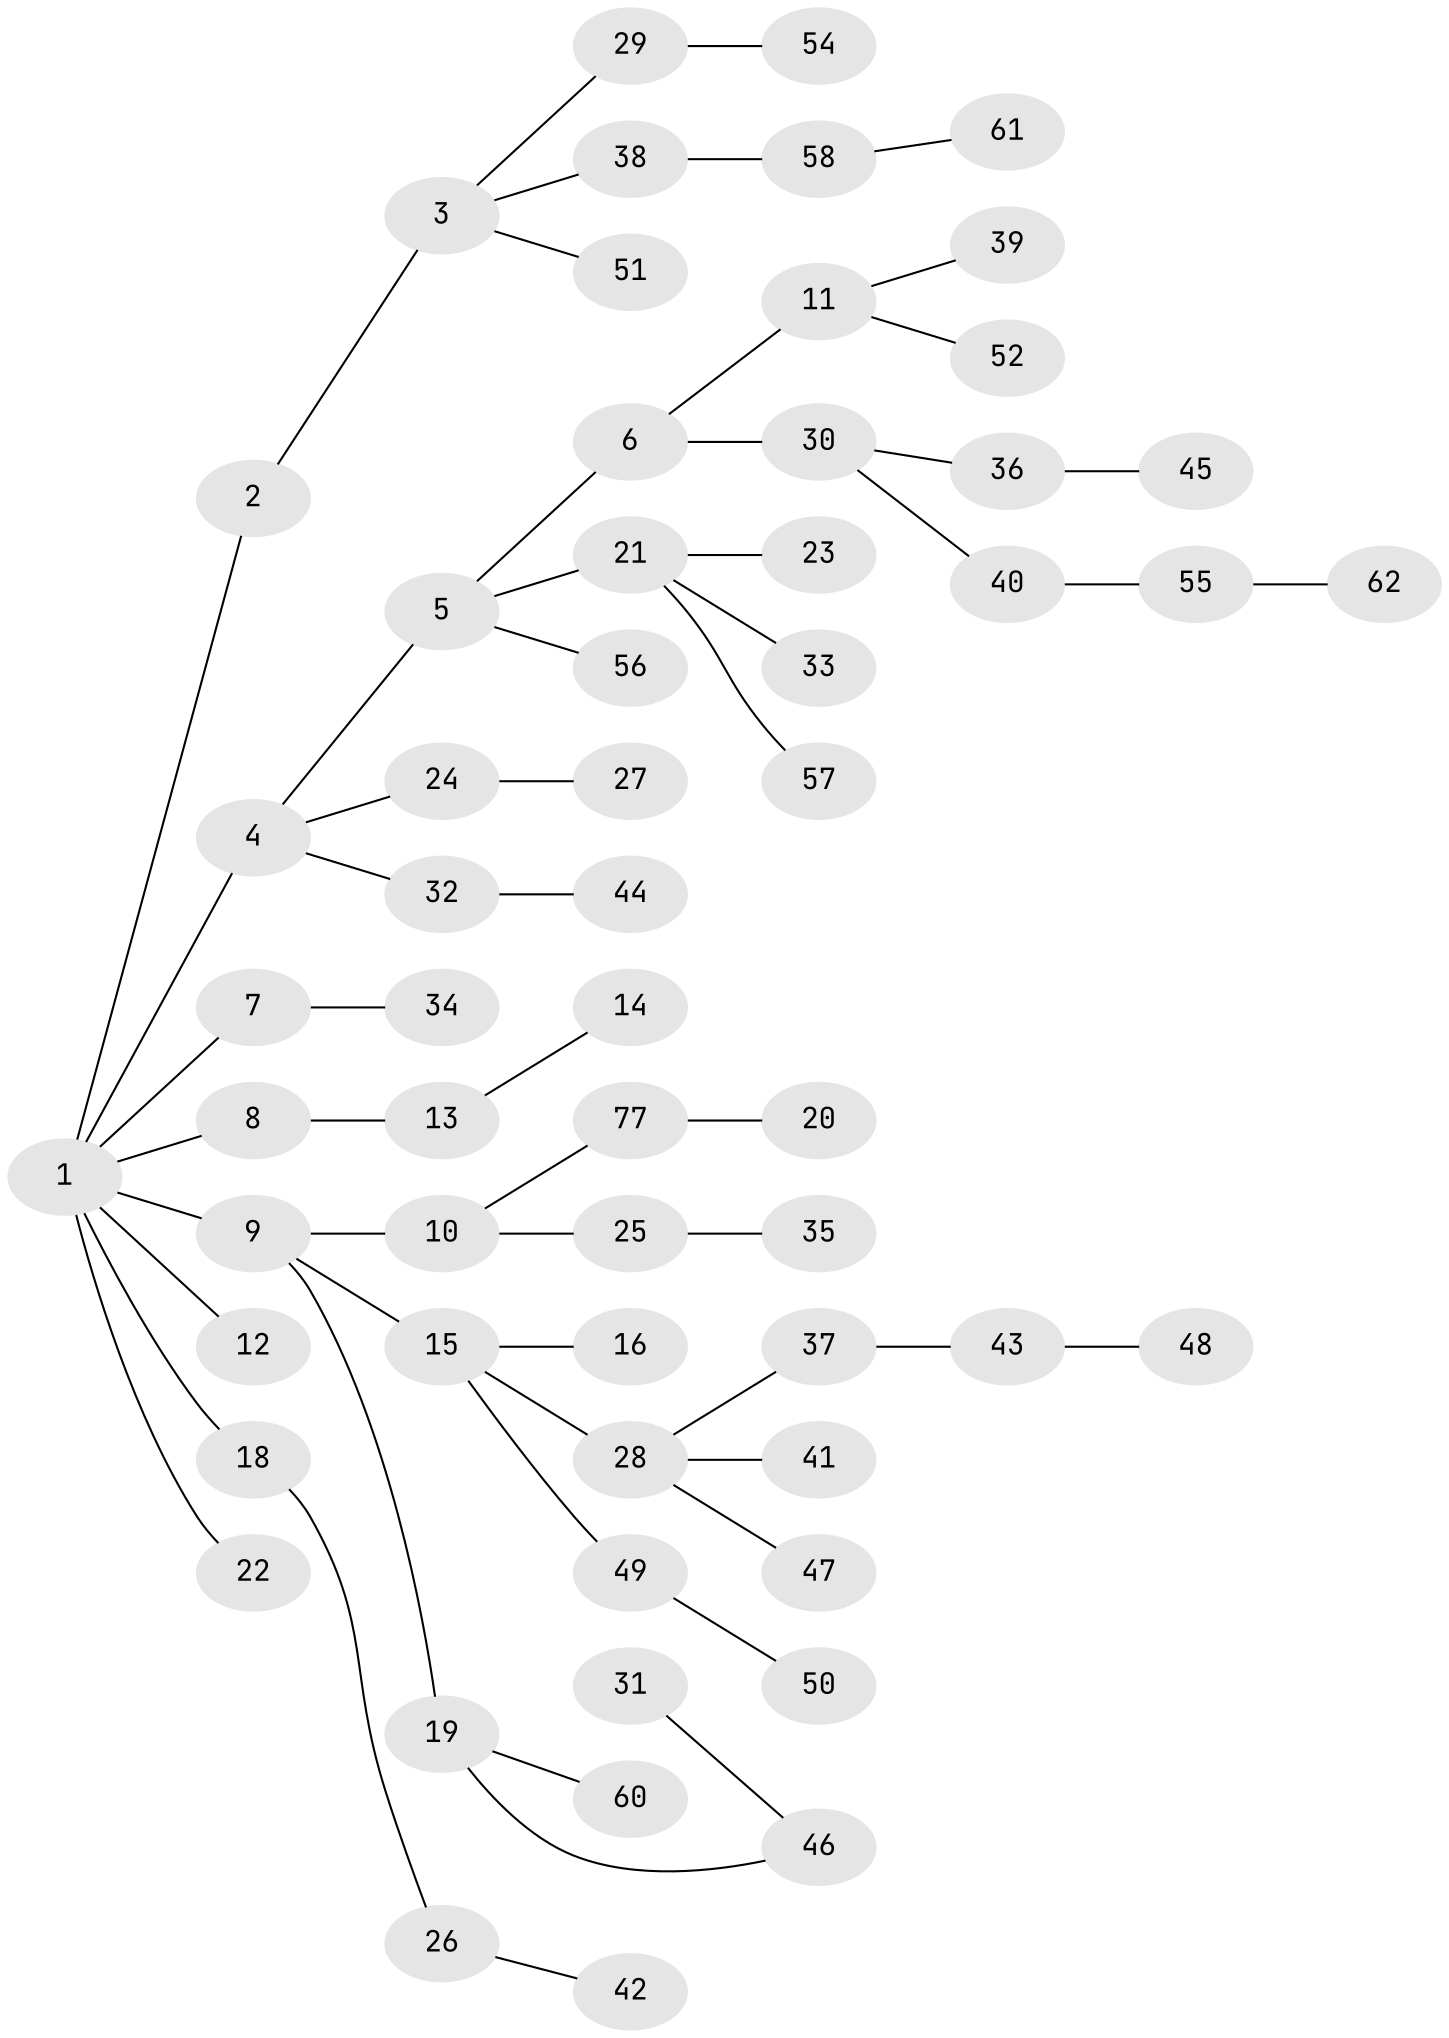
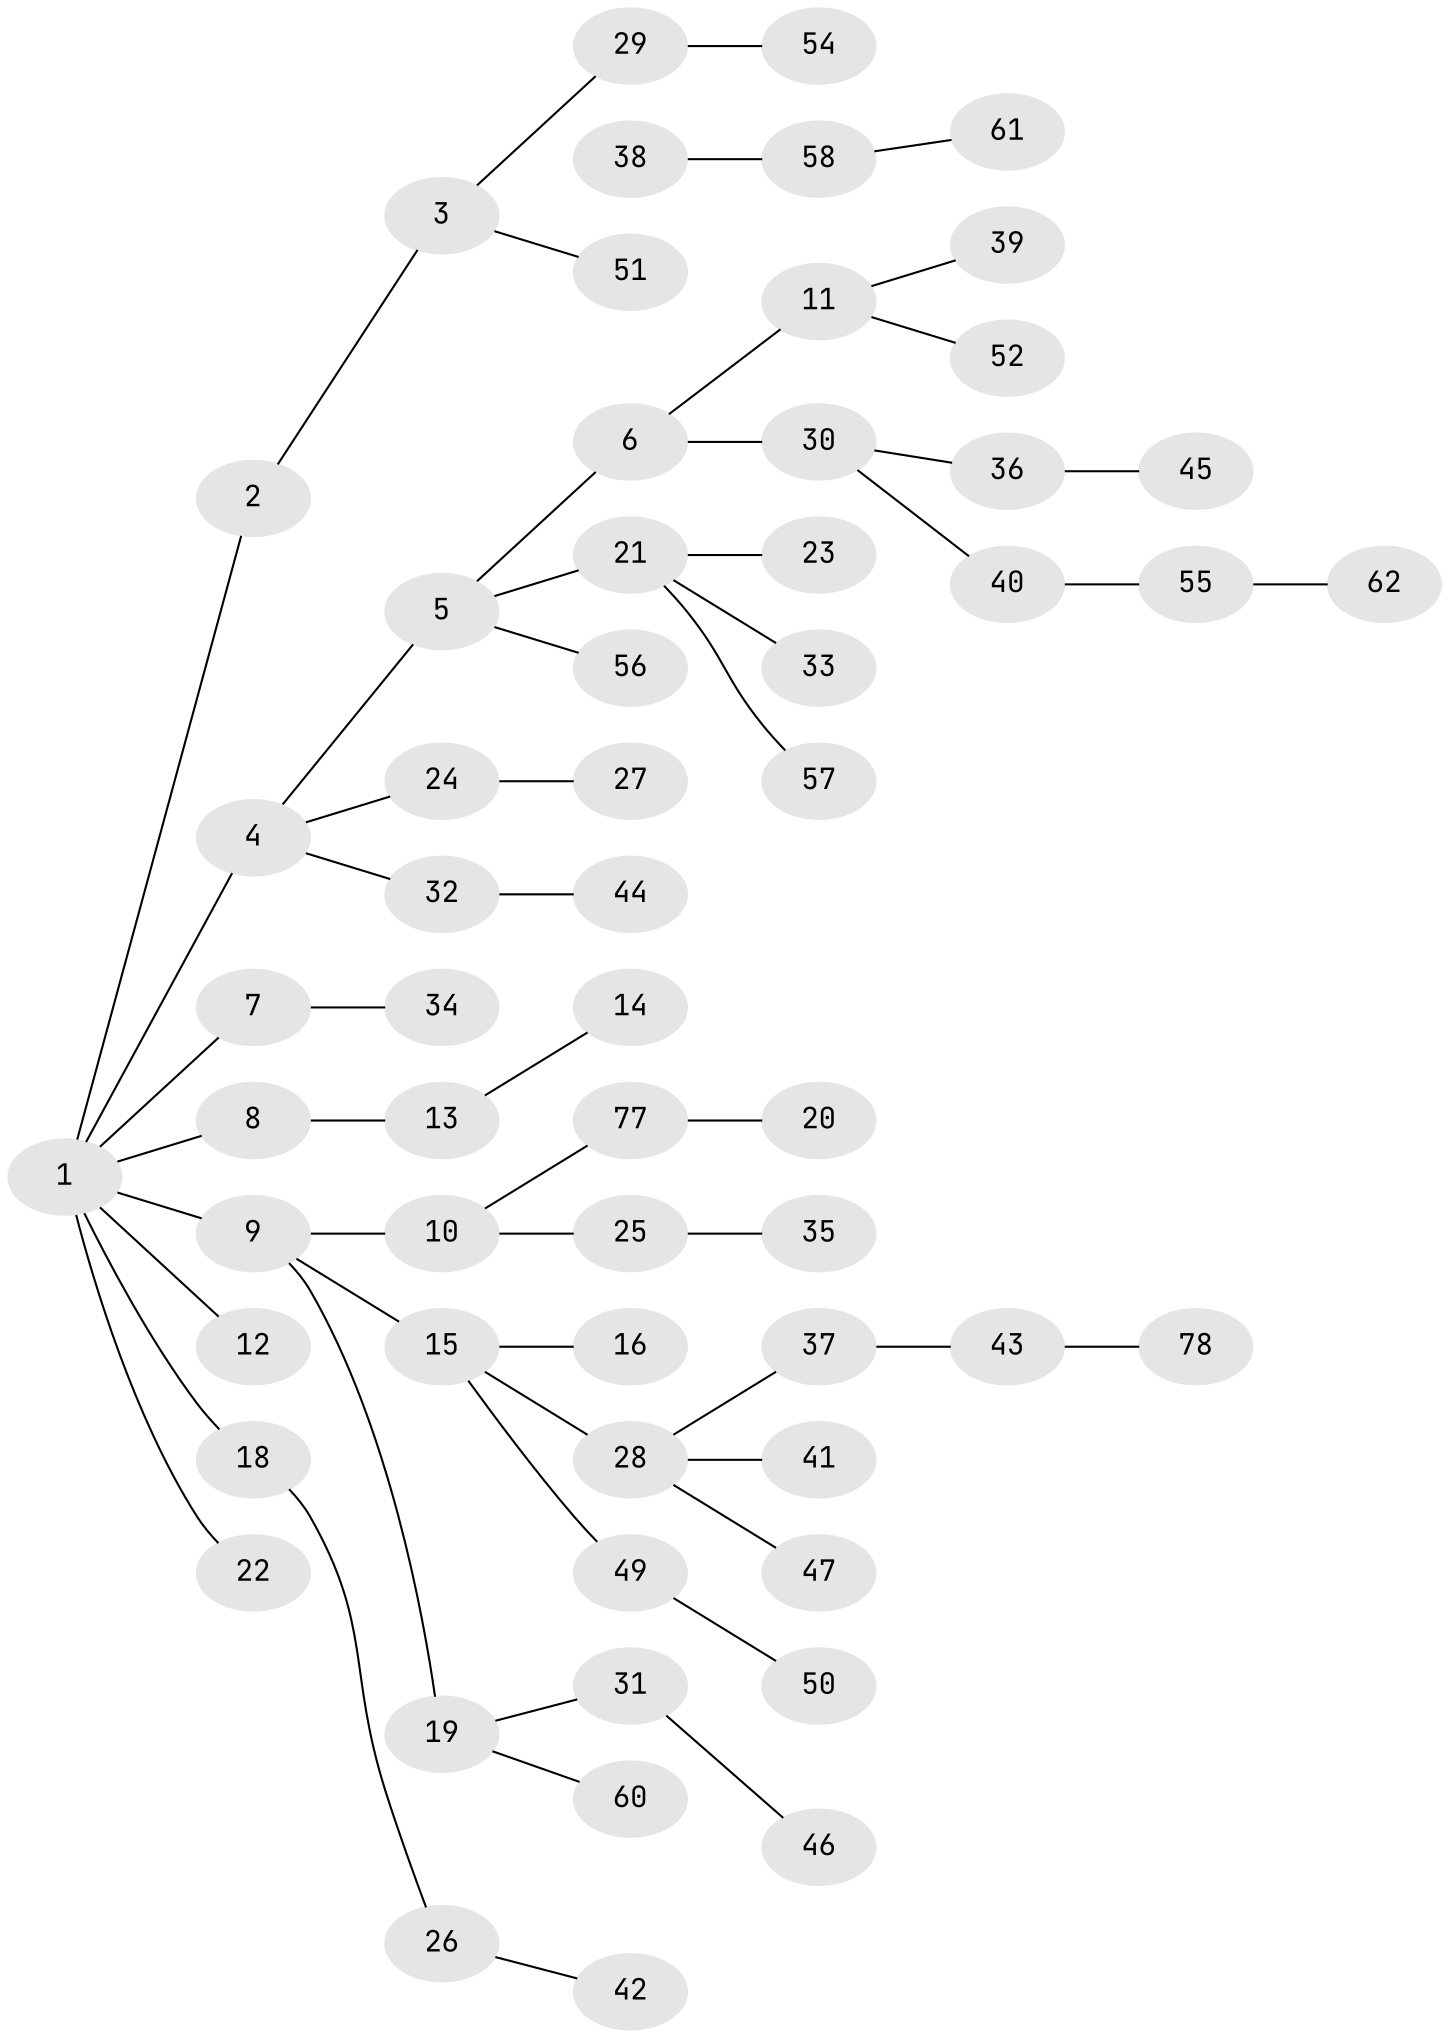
edge "38" -- "3": removed
node "48": label "48" -> "78"
edge "19" -- "46": now "19" -- "31"
